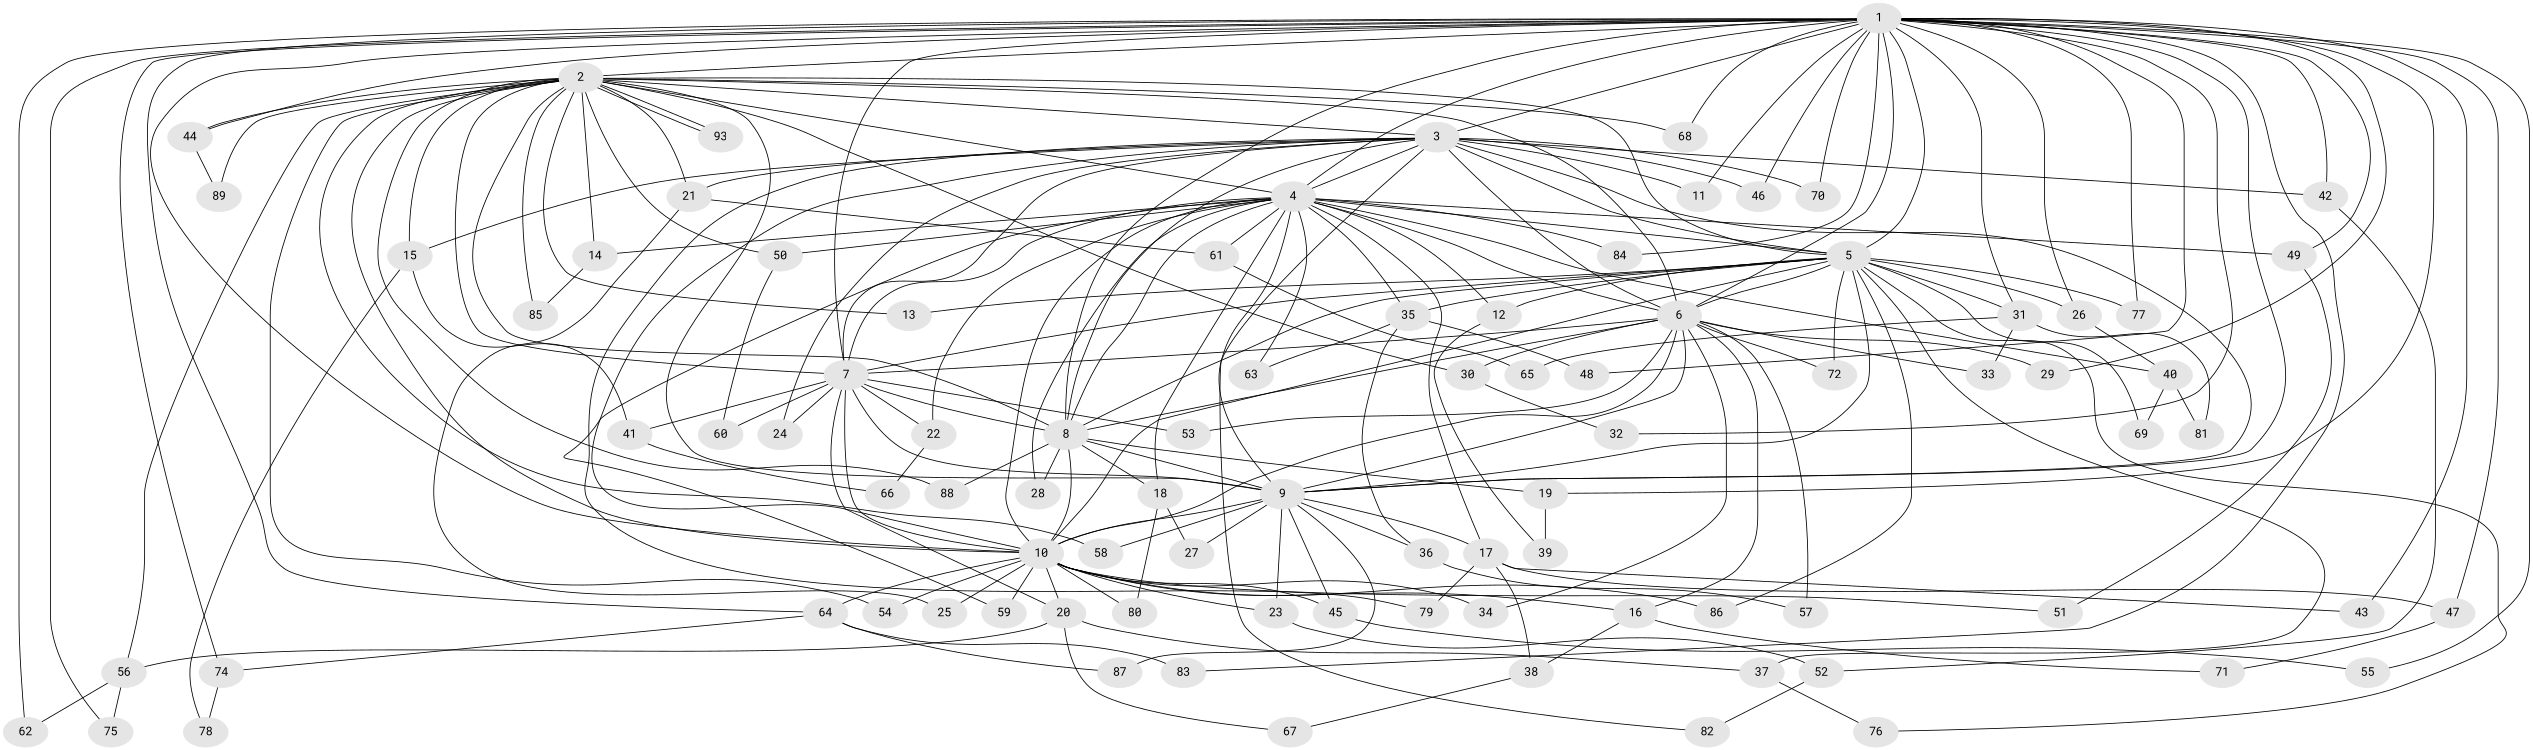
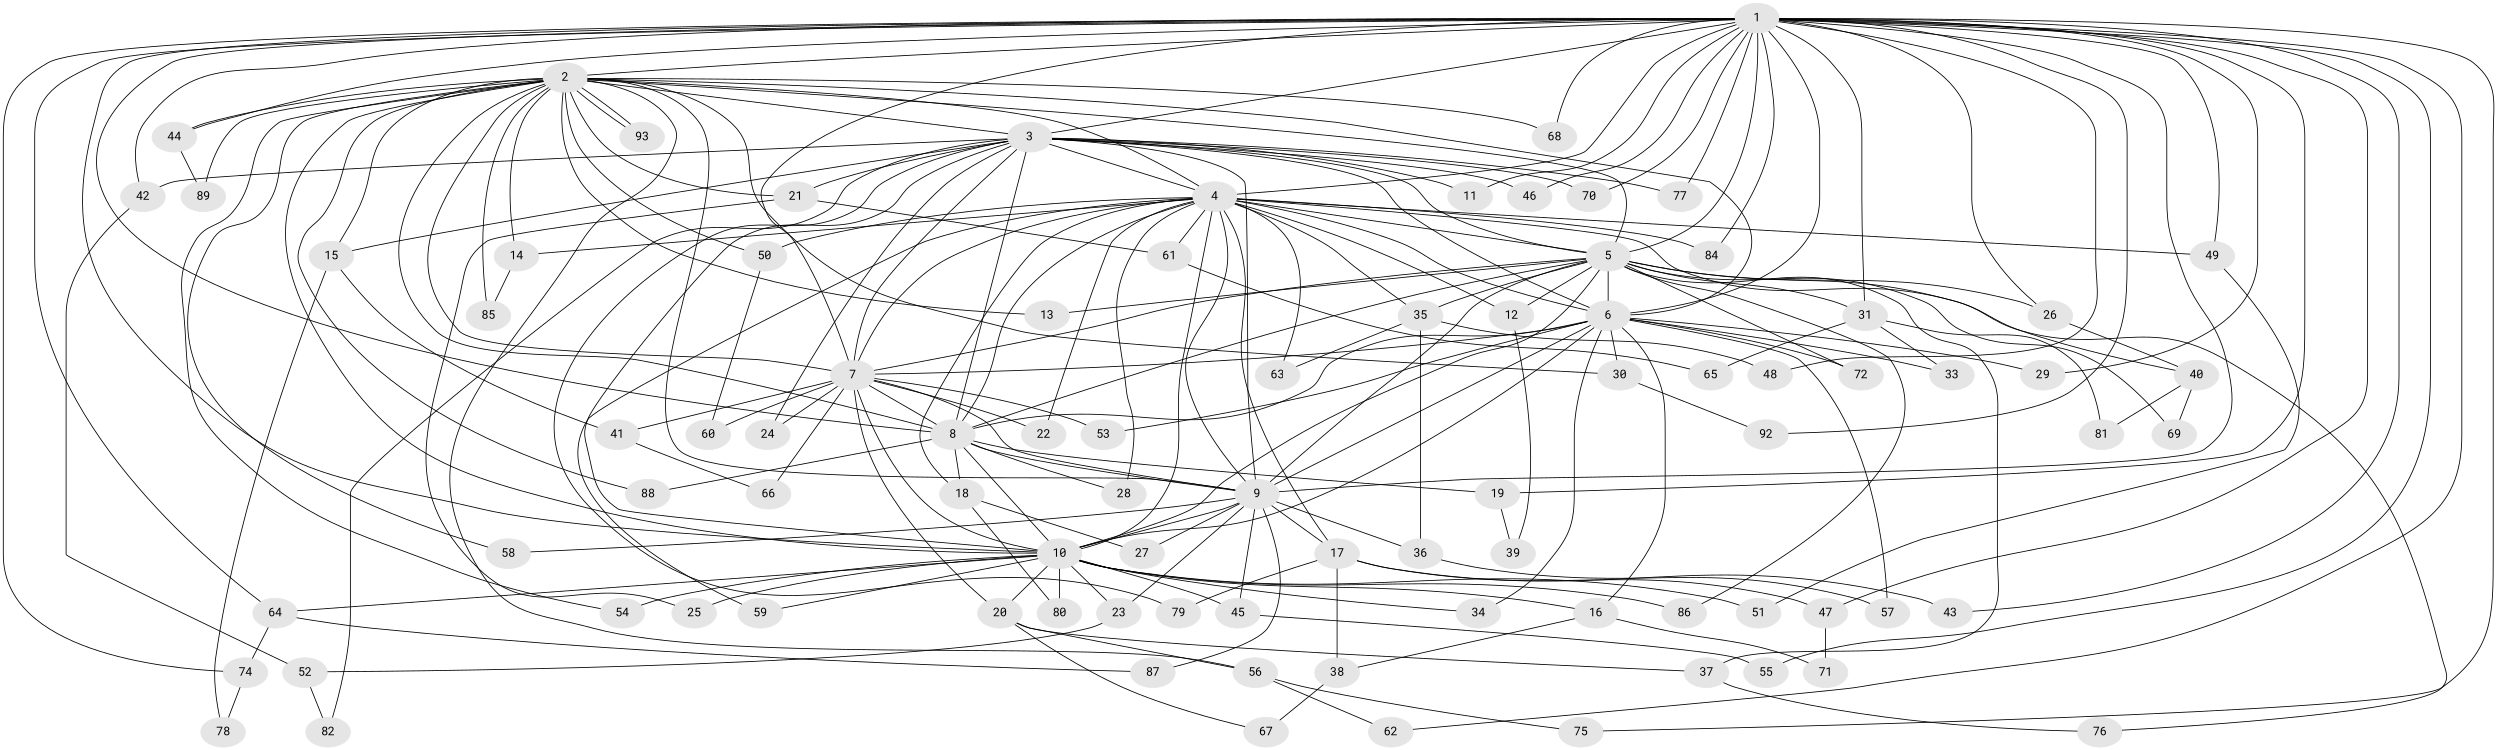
edge "5" -- "77": now "3" -- "77"
node "32": label "32" -> "92"
edge "22" -- "66": now "7" -- "66"
node "83": removed
